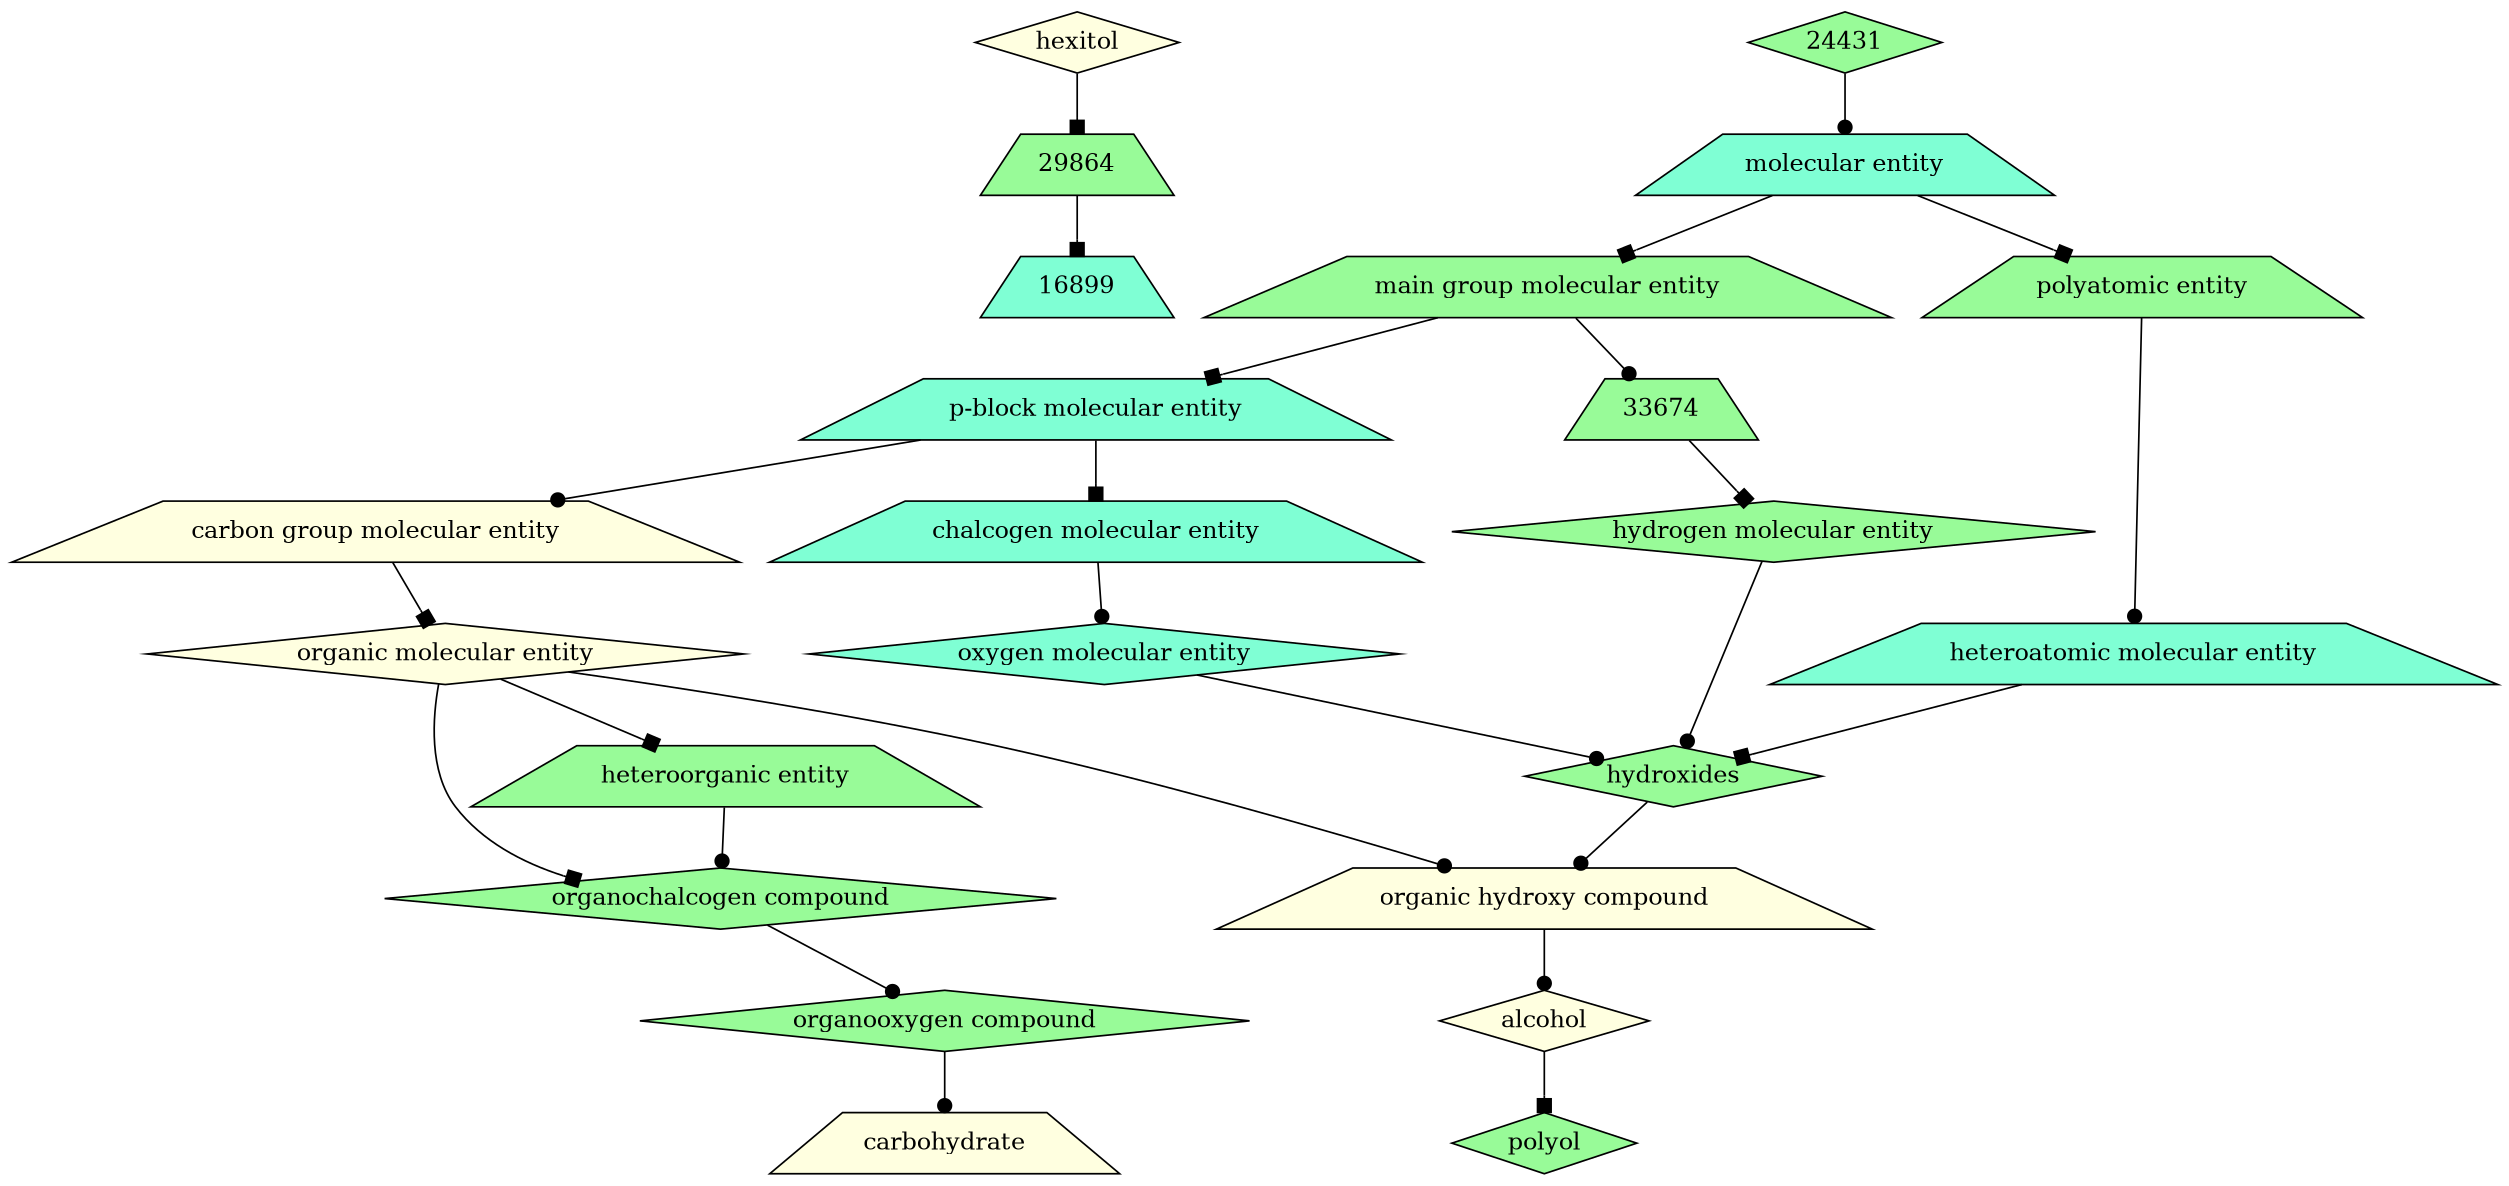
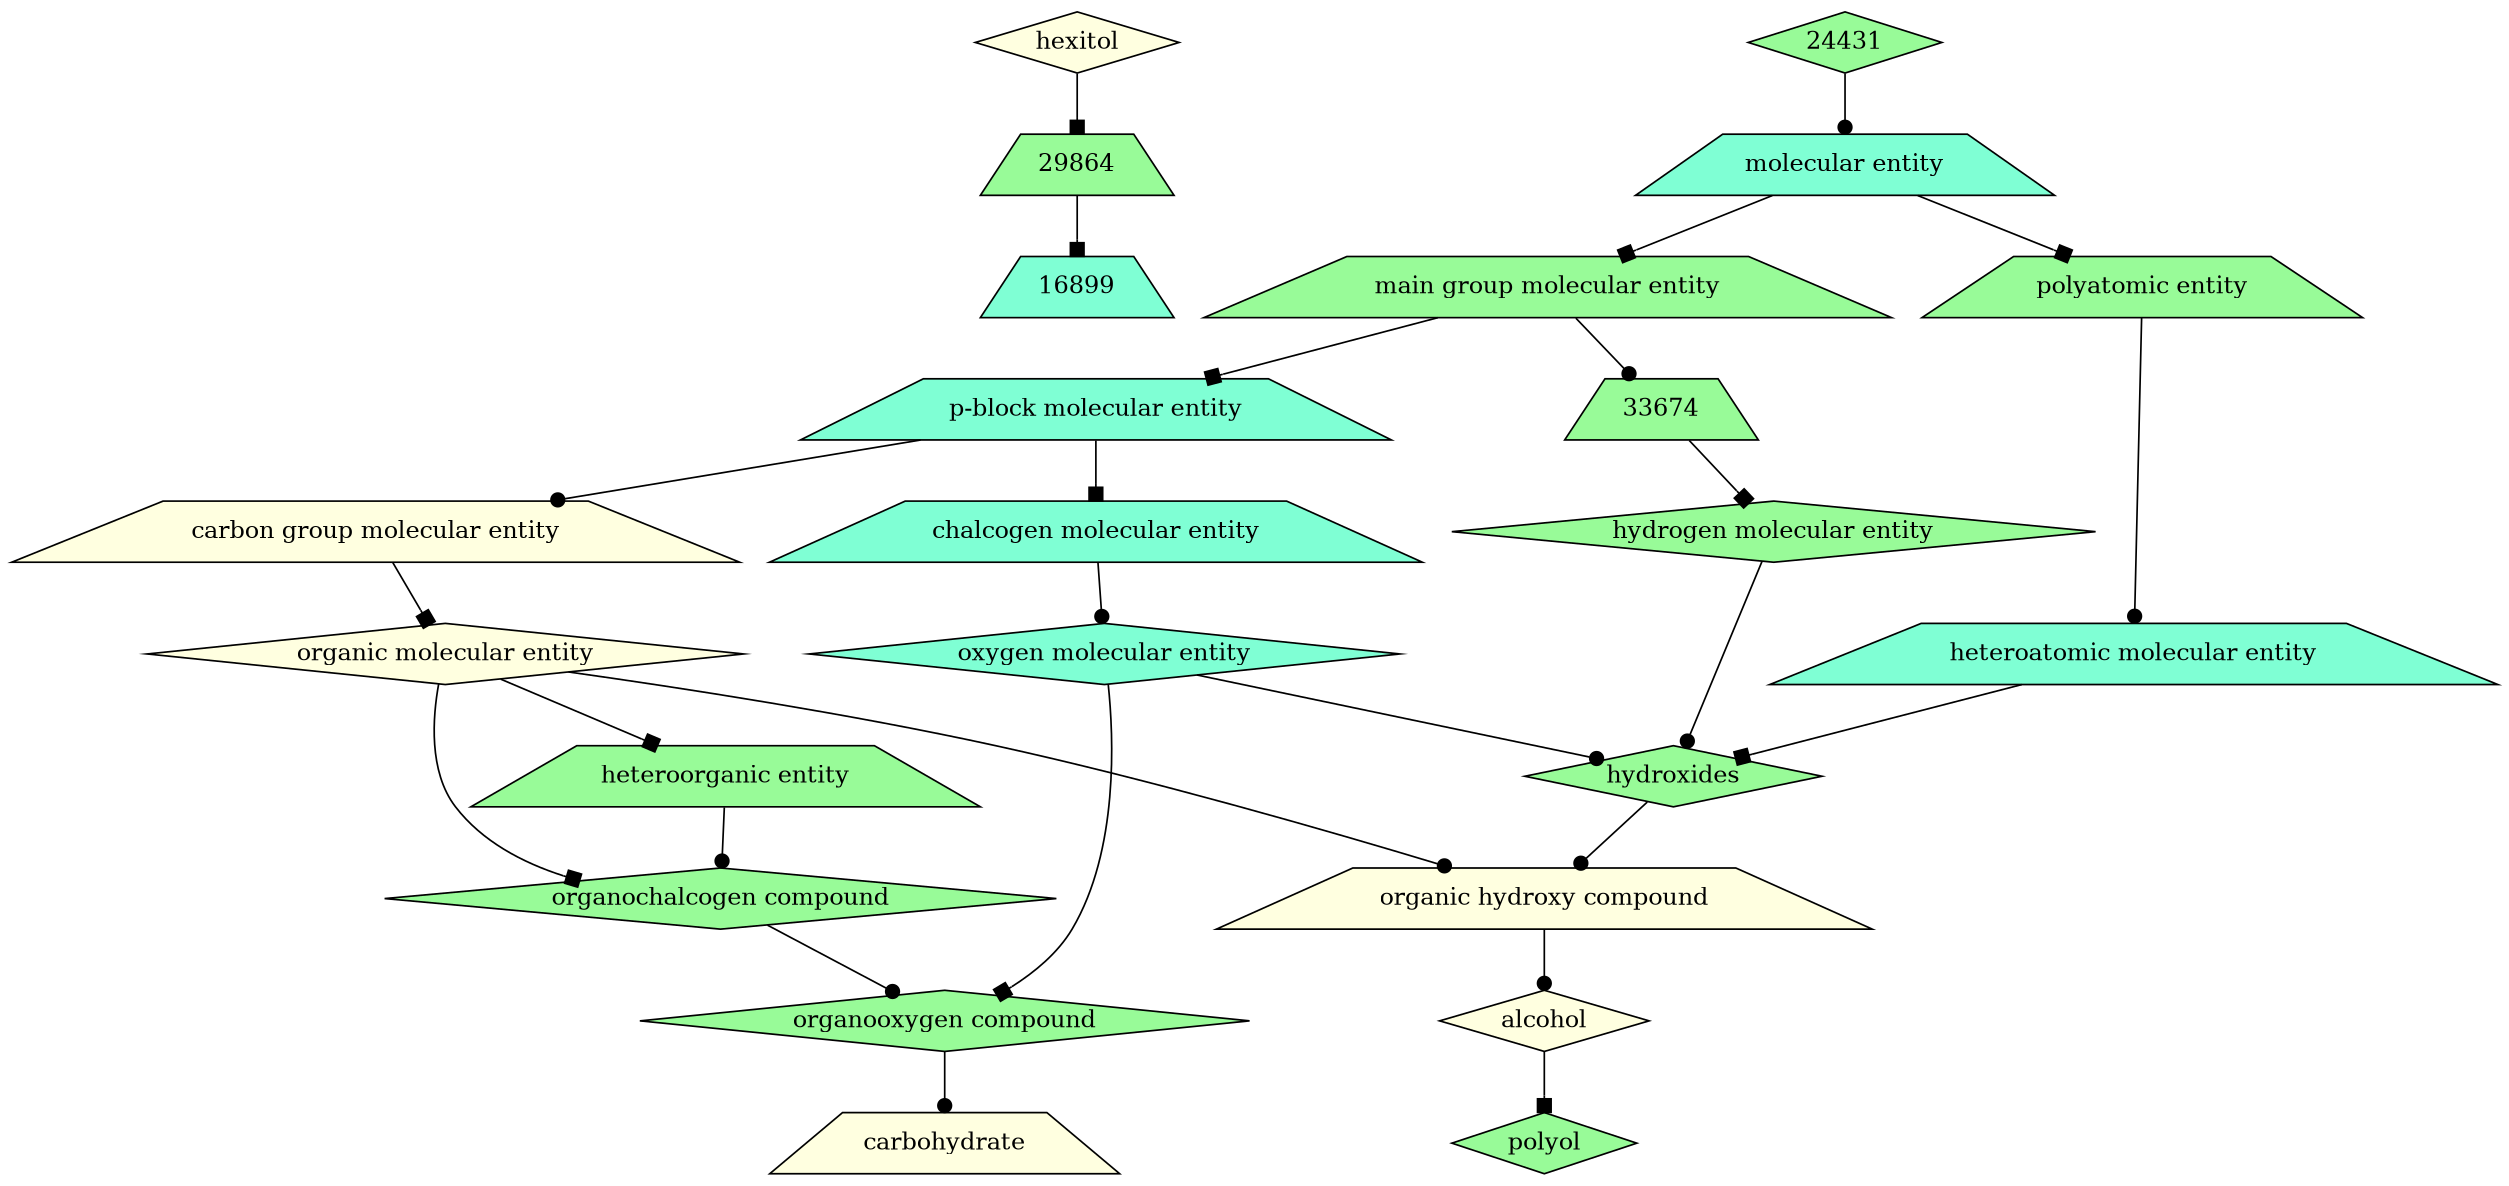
edge "oxygen molecular entity" -> "organooxygen compound": added
